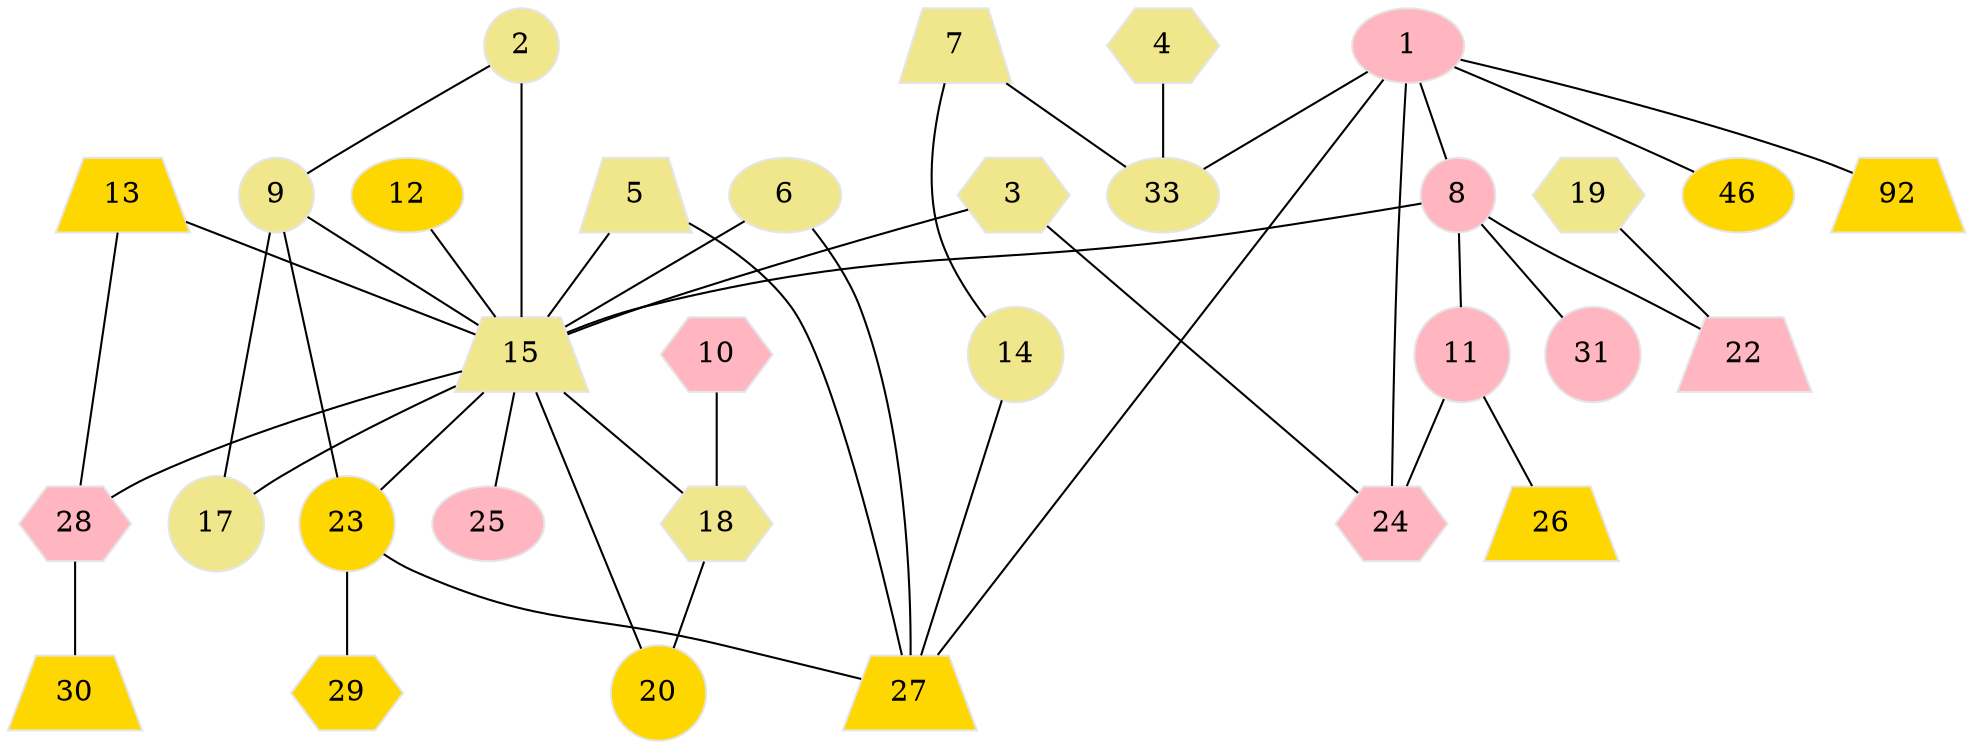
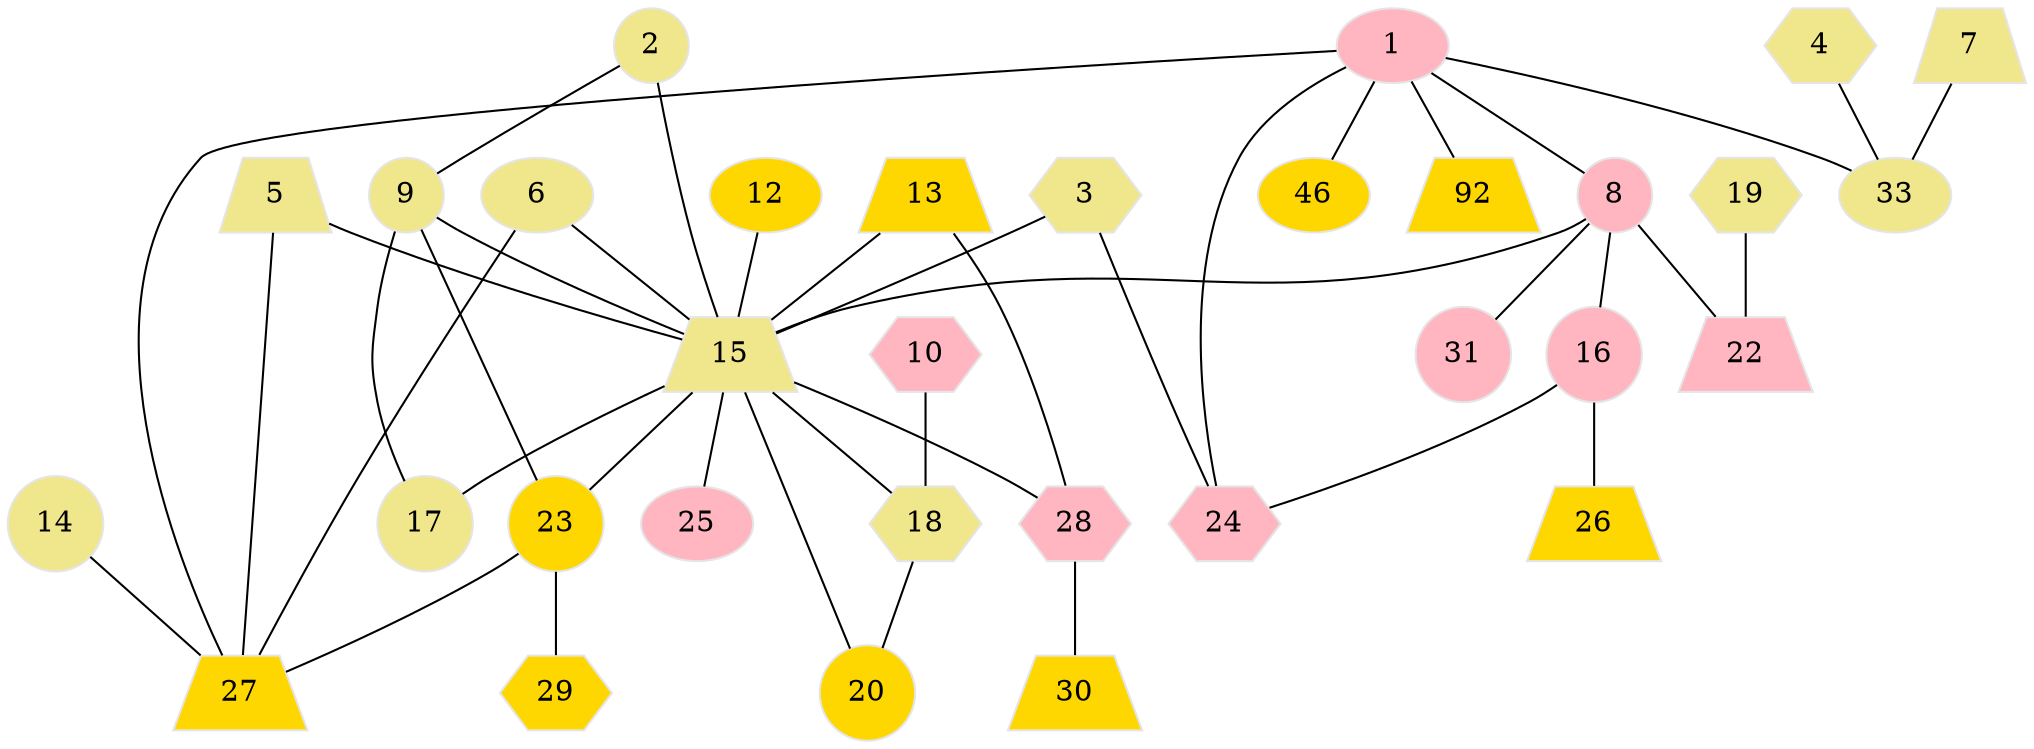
edge "7" -- "14": removed
node "11": label "11" -> "16"
